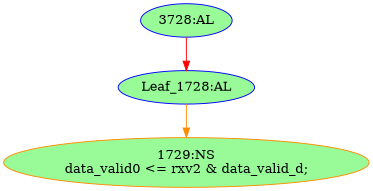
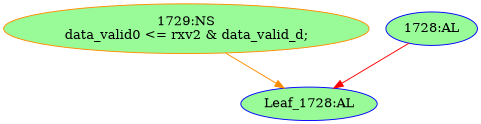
node "3728:AL": label "3728:AL" -> "1728:AL"
edge "Leaf_1728:AL" -> "1729:NS data_valid0 <= rxv2 & data_valid_d;": reversed
